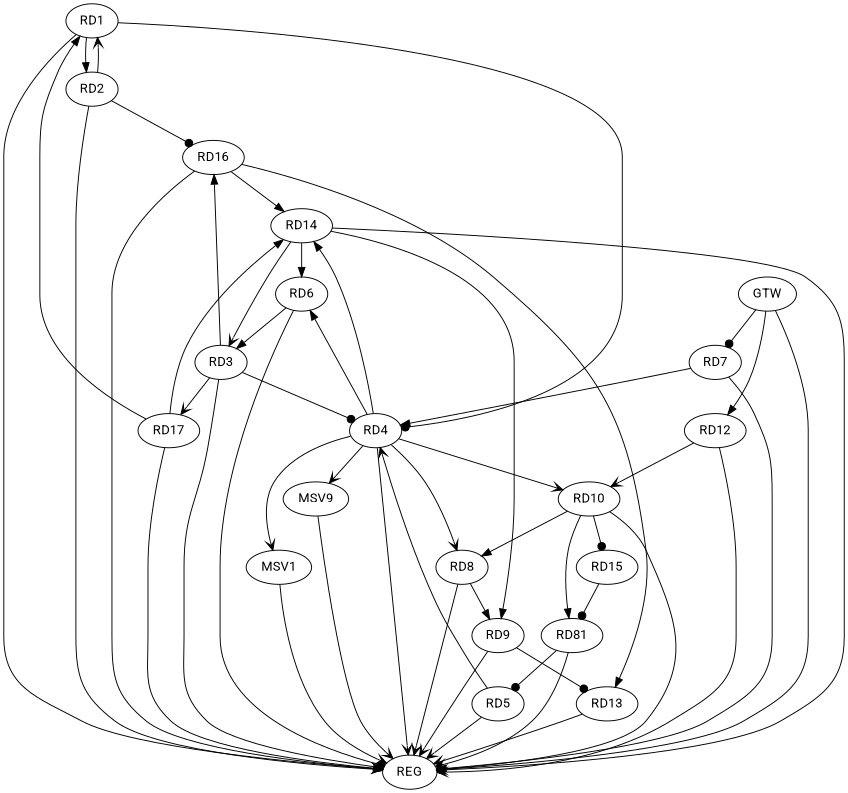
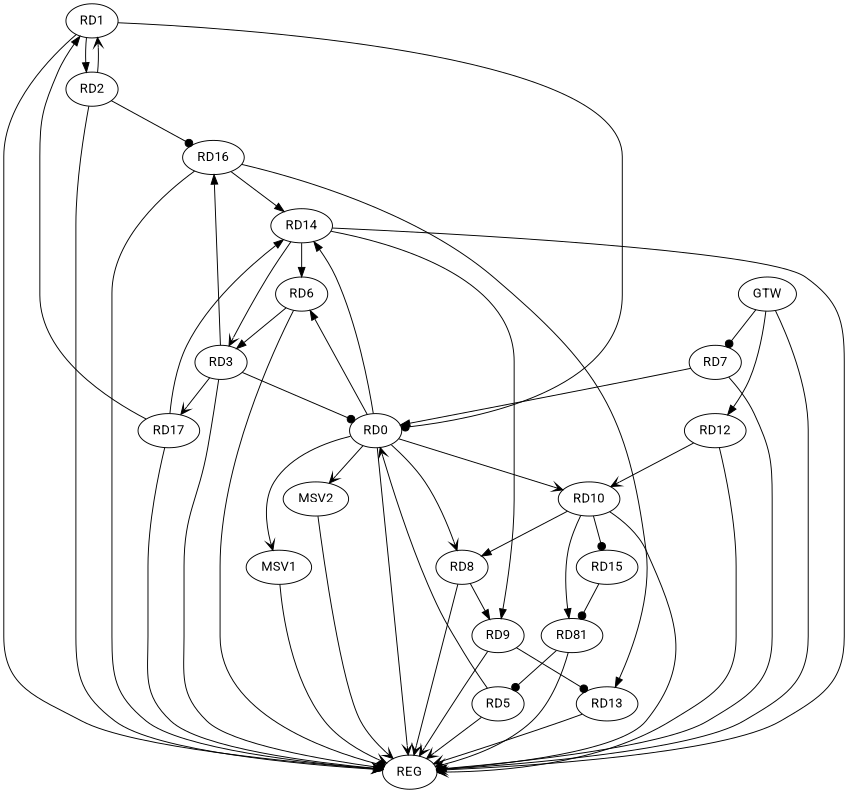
node "RD4": label "RD4" -> "RD0"
node "MSV9": label "MSV9" -> "MSV2"
